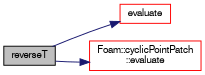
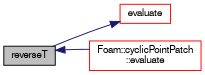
edge "reverseT" -> "Foam::cyclicPointPatch ::evaluate": reversed
